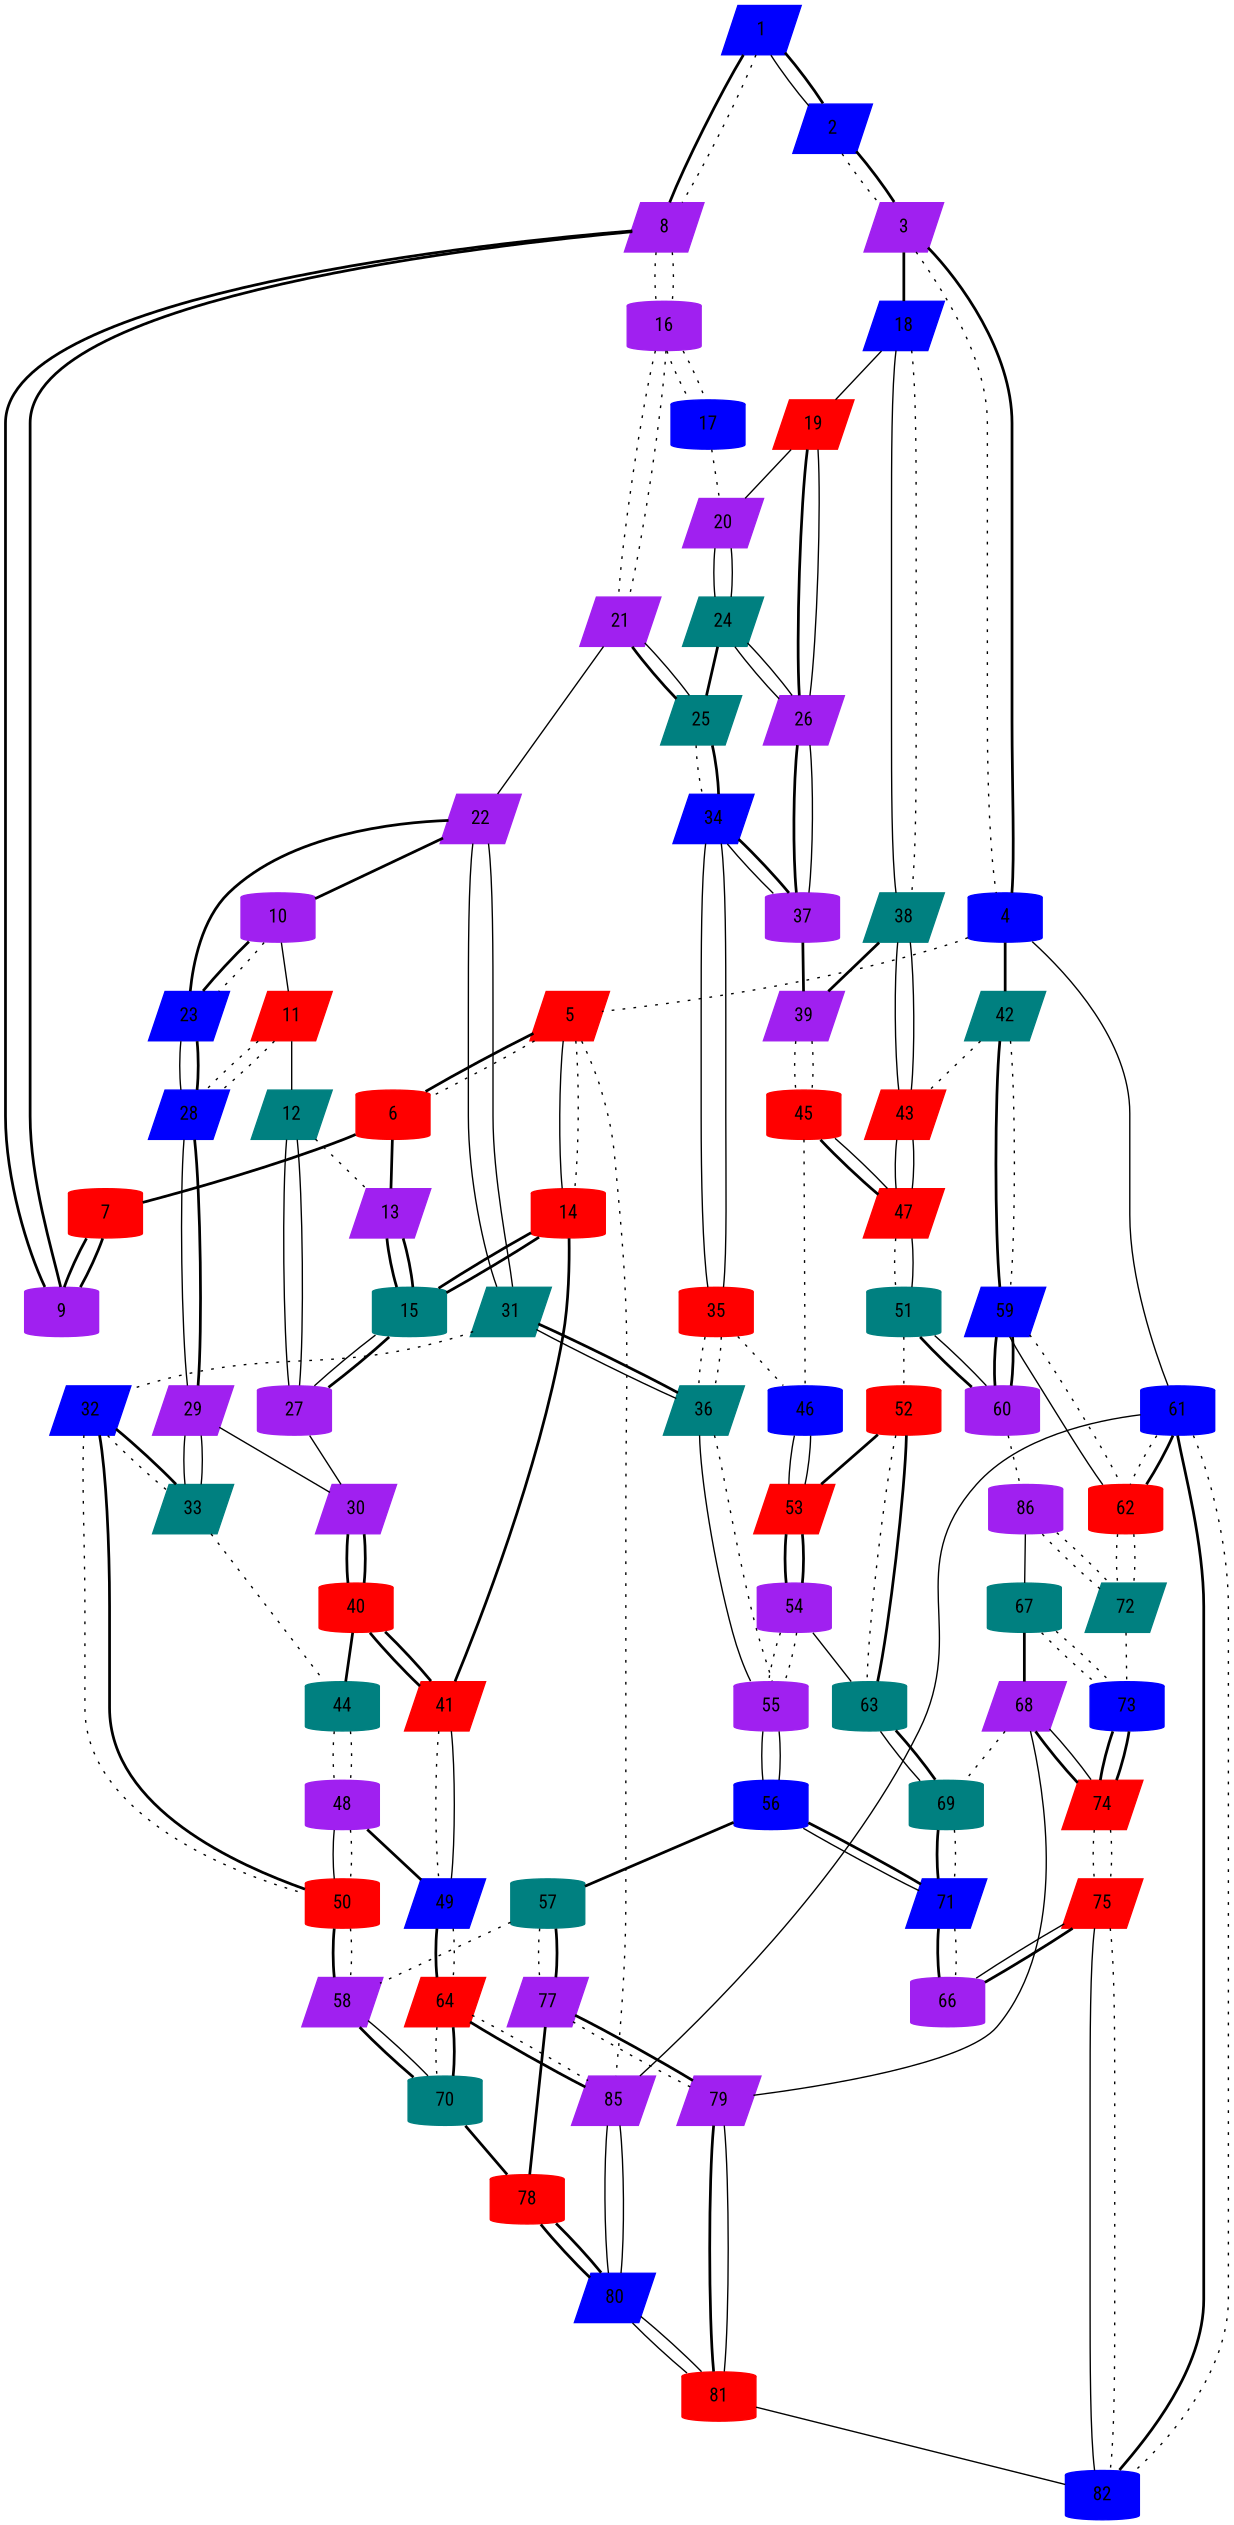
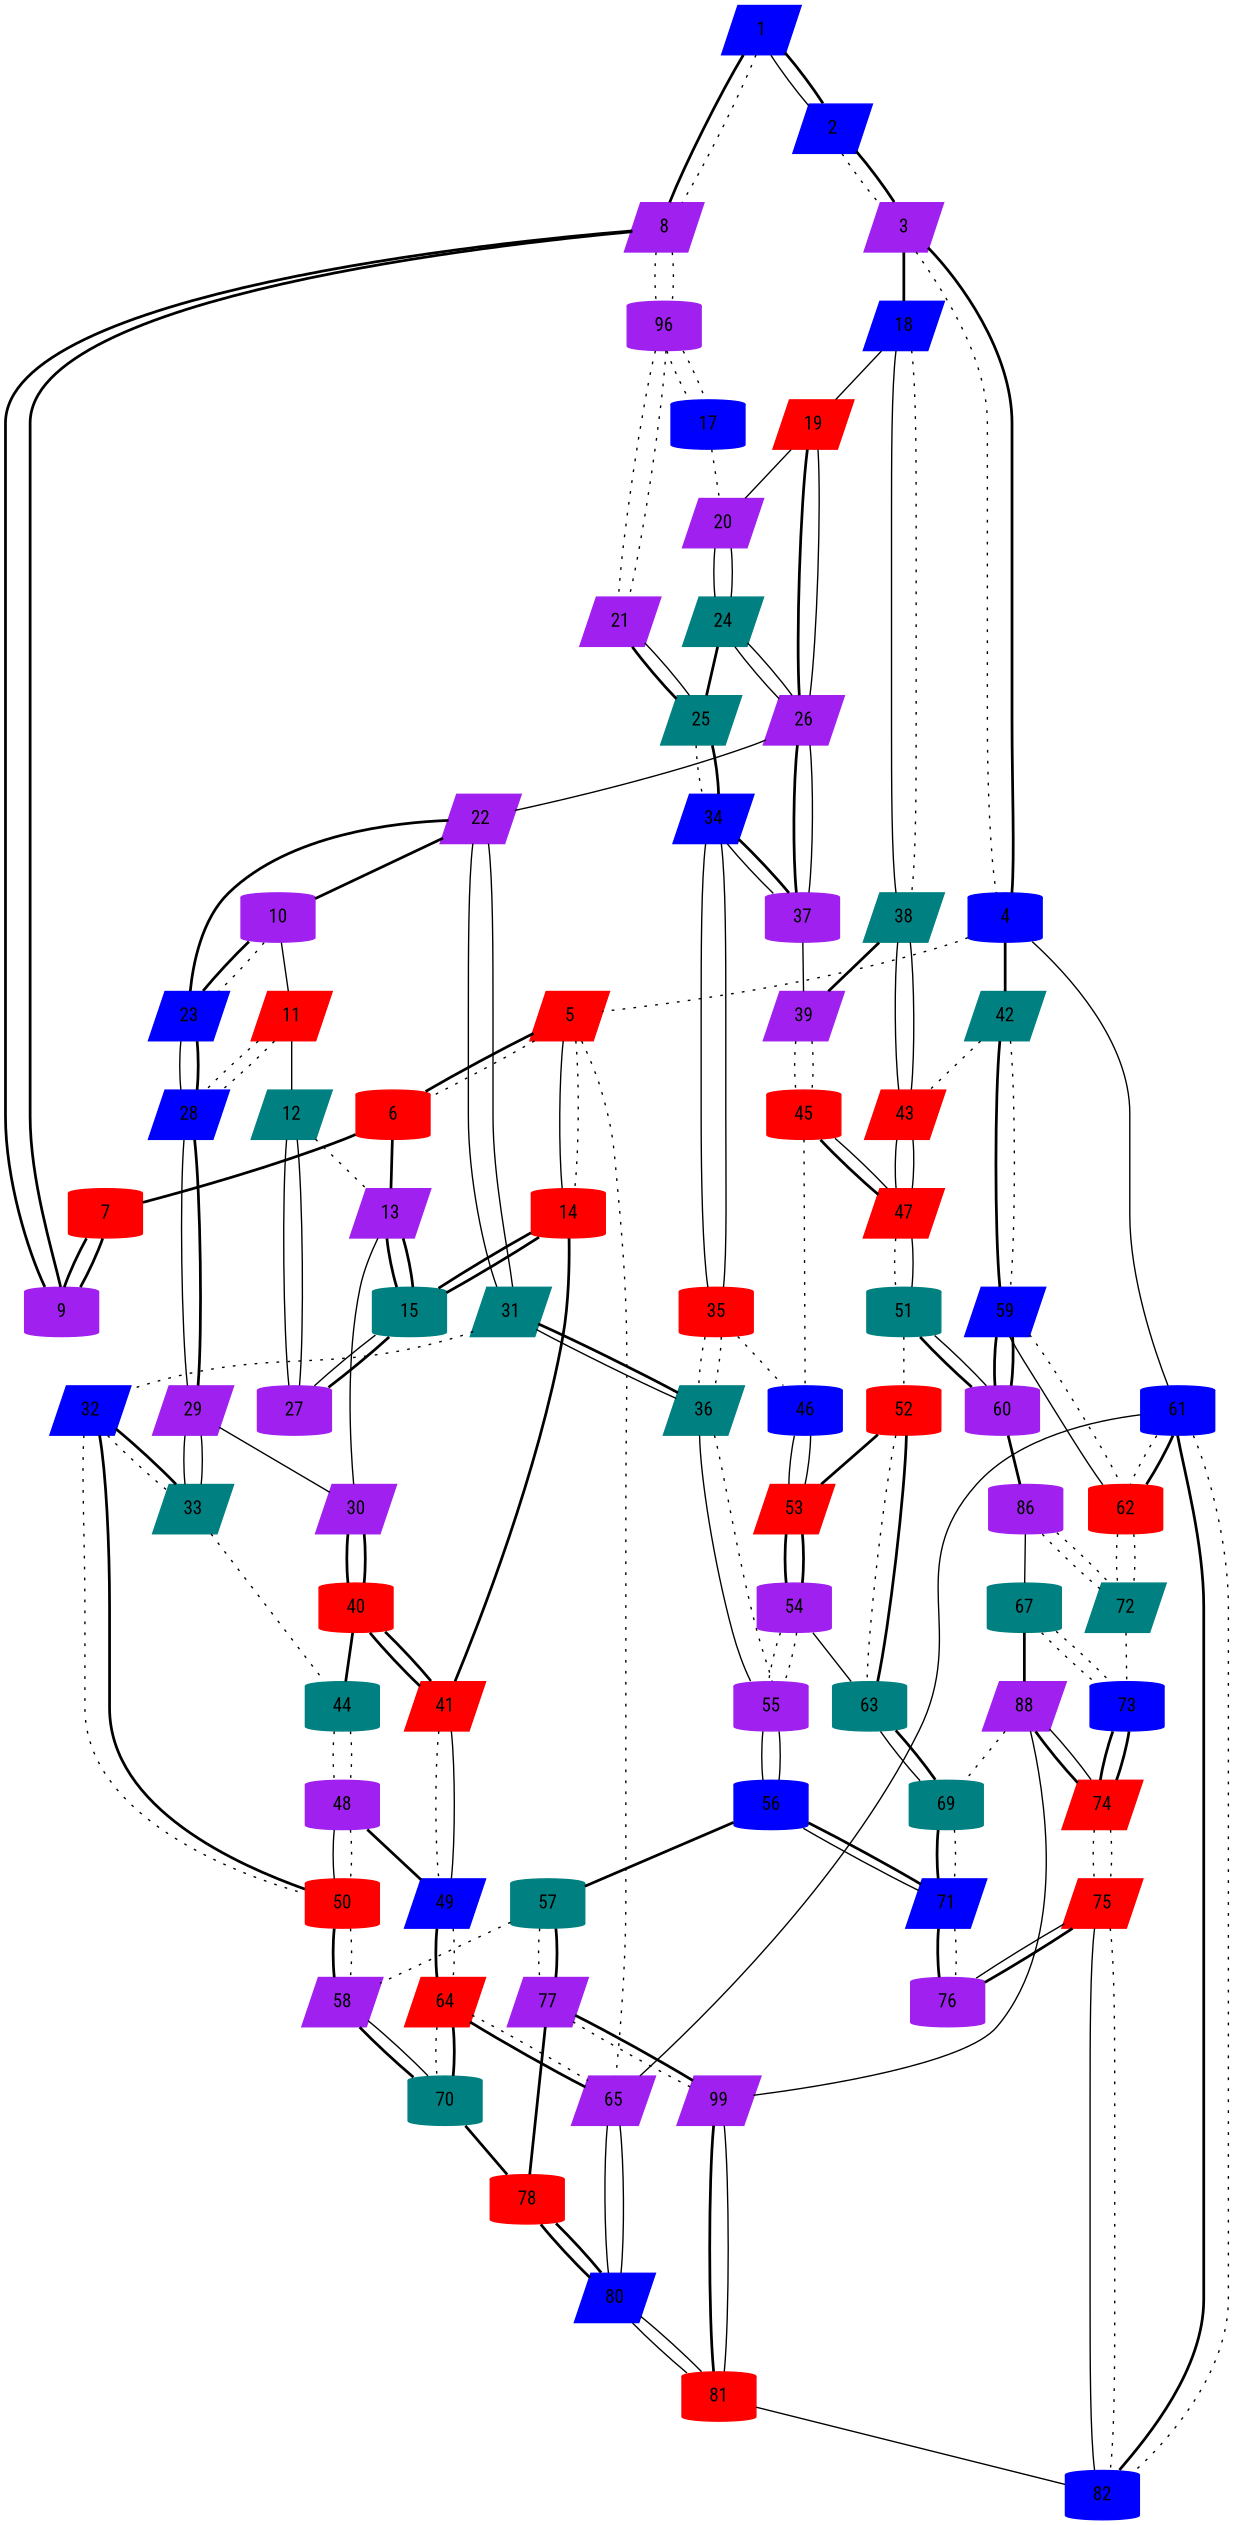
node "16": label "16" -> "96"
edge "21" -- "22": now "26" -- "22"
edge "37" -- "39": style bold -> solid
edge "27" -- "30": now "13" -- "30"
edge "60" -- "86": style dotted -> bold
node "68": label "68" -> "88"
node "66": label "66" -> "76"
node "85": label "85" -> "65"
node "79": label "79" -> "99"
